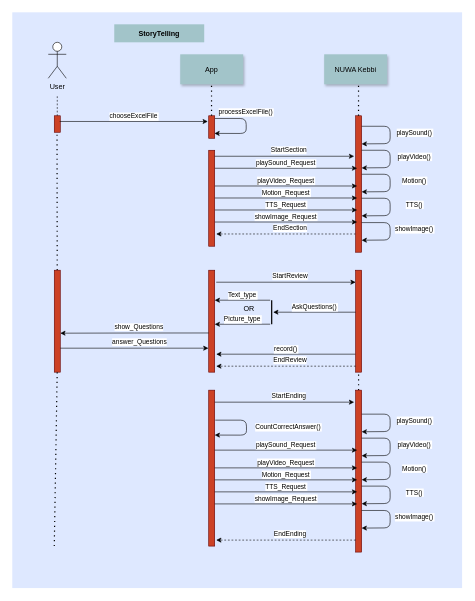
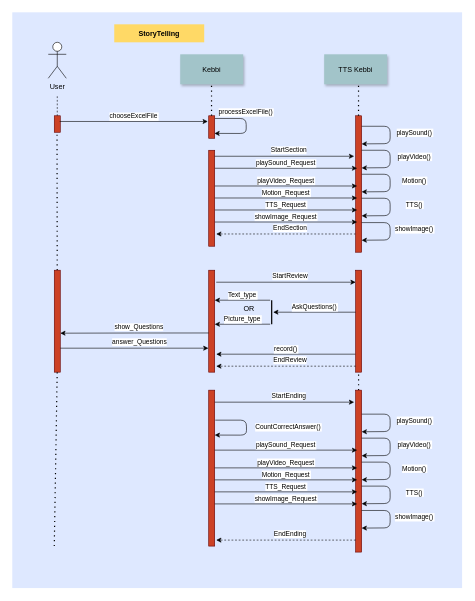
node "StoryTelling": fillcolor #a2c4c9 -> #ffd966
node "App": label "App" -> "Kebbi"
node "NUWA Kebbi": label "NUWA Kebbi" -> "TTS Kebbi"
